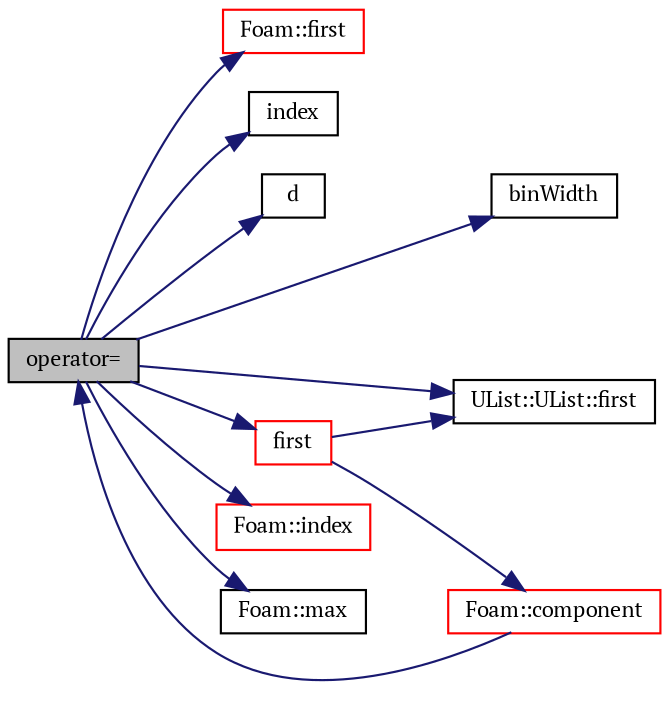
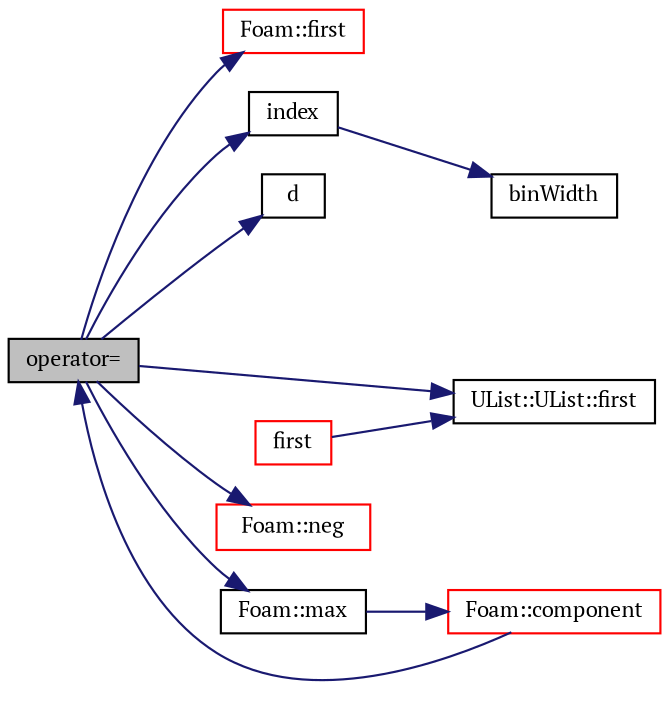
edge "operator=" -> "binWidth": now "index" -> "binWidth"
edge "operator=" -> "first": removed
edge "first" -> "Foam::component": now "Foam::max" -> "Foam::component"
node "Foam::index": label "Foam::index" -> "Foam::neg"
